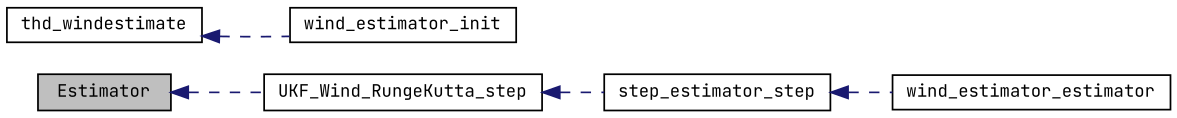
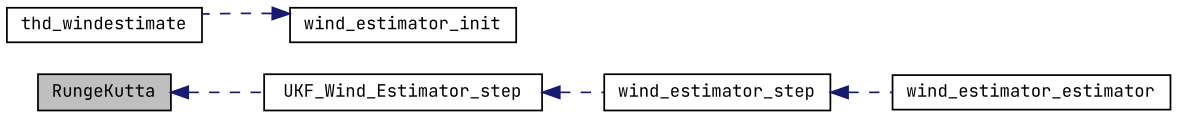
edge "wind_estimator_init" -> "thd_windestimate": reversed
node "Estimator": label "Estimator" -> "RungeKutta"
node "UKF_Wind_RungeKutta_step": label "UKF_Wind_RungeKutta_step" -> "UKF_Wind_Estimator_step"
node "step_estimator_step": label "step_estimator_step" -> "wind_estimator_step"
